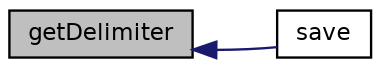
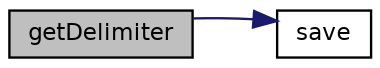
edge "save" -> "getDelimiter": reversed
